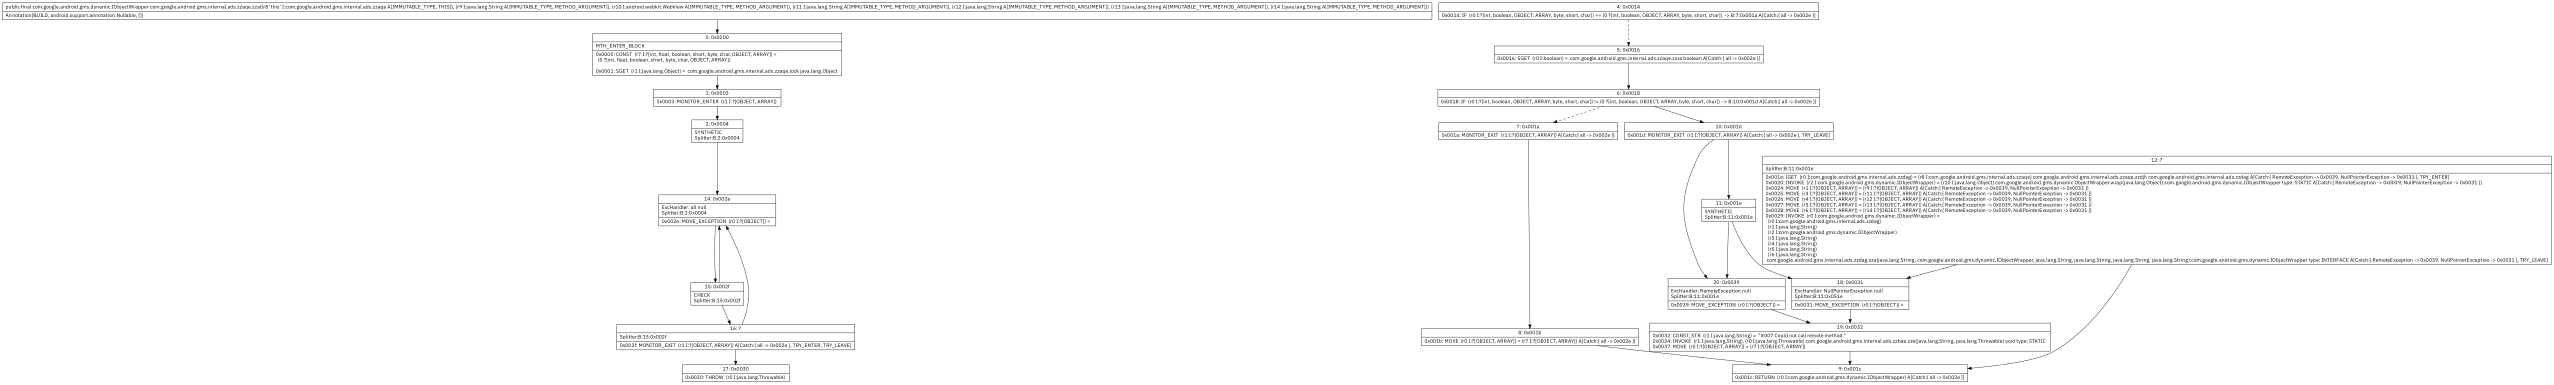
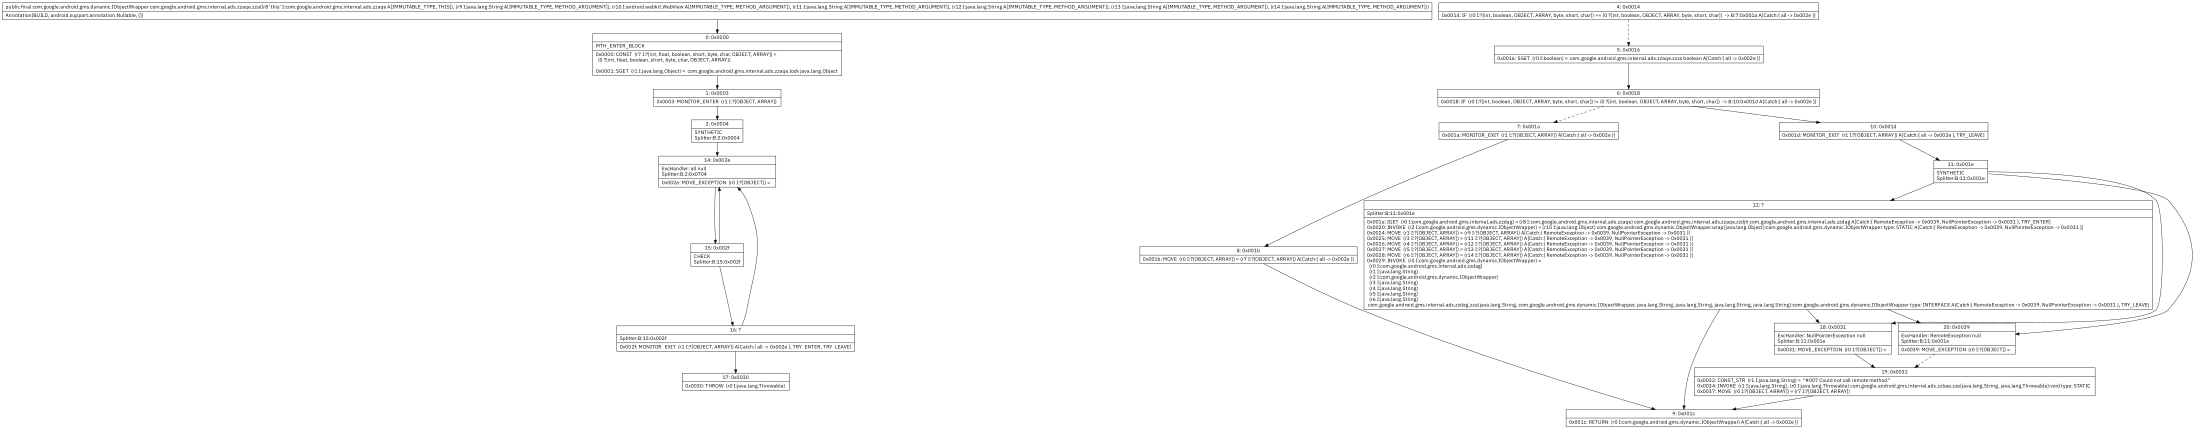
edge "11: 0x001e" -> "12: ?": added
edge "10: 0x001d" -> "20: 0x0039": now "12: ?" -> "20: 0x0039"
node "14: 0x002e": text "Splitter:B:2:0x0004" -> "Splitter:B:2:0x0704"
node "18: 0x0031": text "Splitter:B:11:0x051e" -> "Splitter:B:11:0x001e"
edge "20: 0x0039" -> "19: 0x0032": style solid -> dashed
